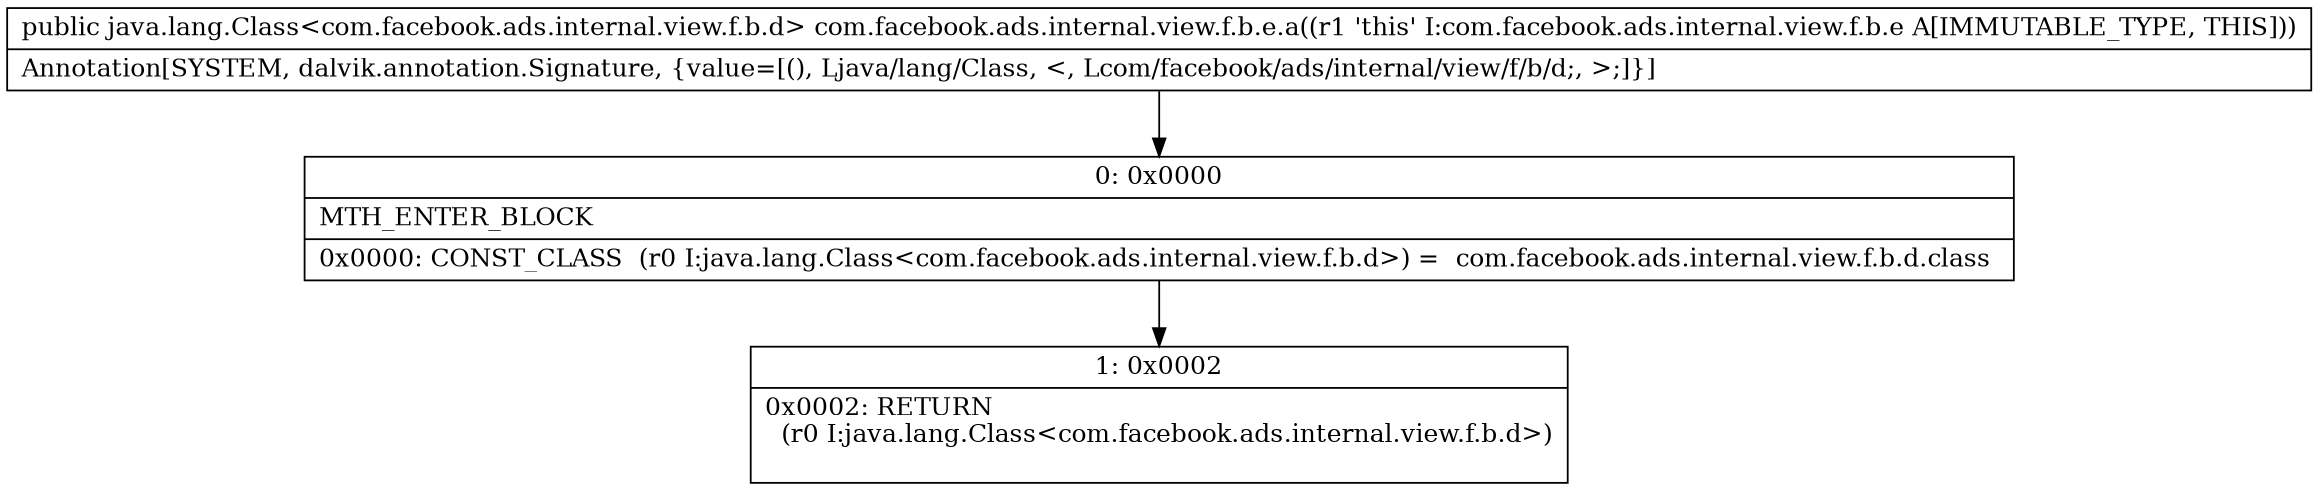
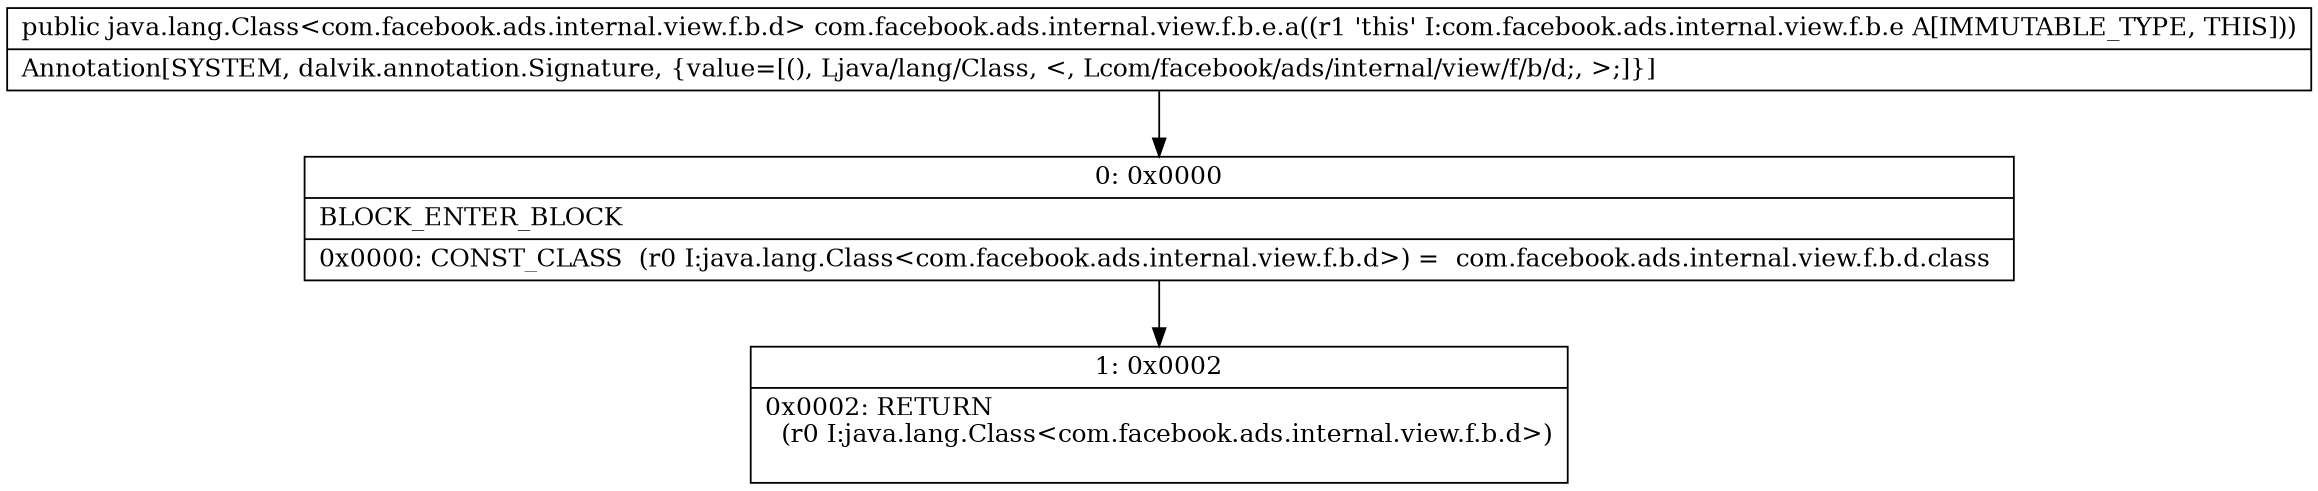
node "0: 0x0000": text "MTH_ENTER_BLOCK" -> "BLOCK_ENTER_BLOCK"
